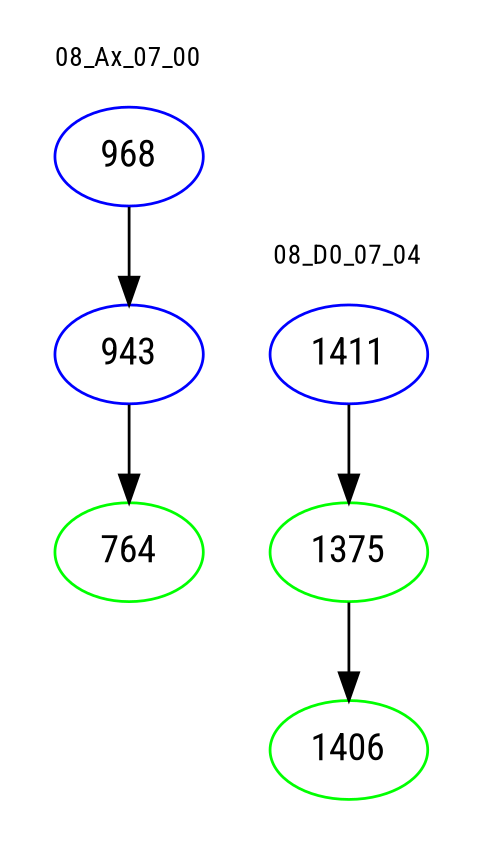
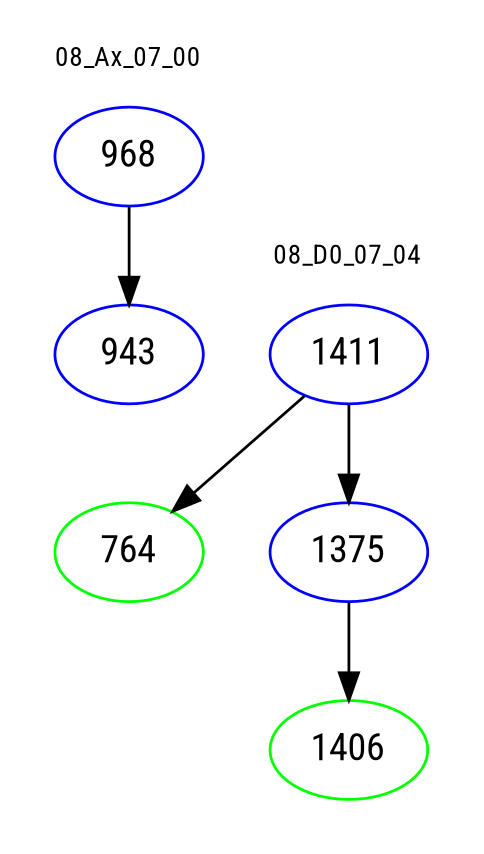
edge "943" -> "764": now "1411" -> "764"
node "1375": color green -> blue
